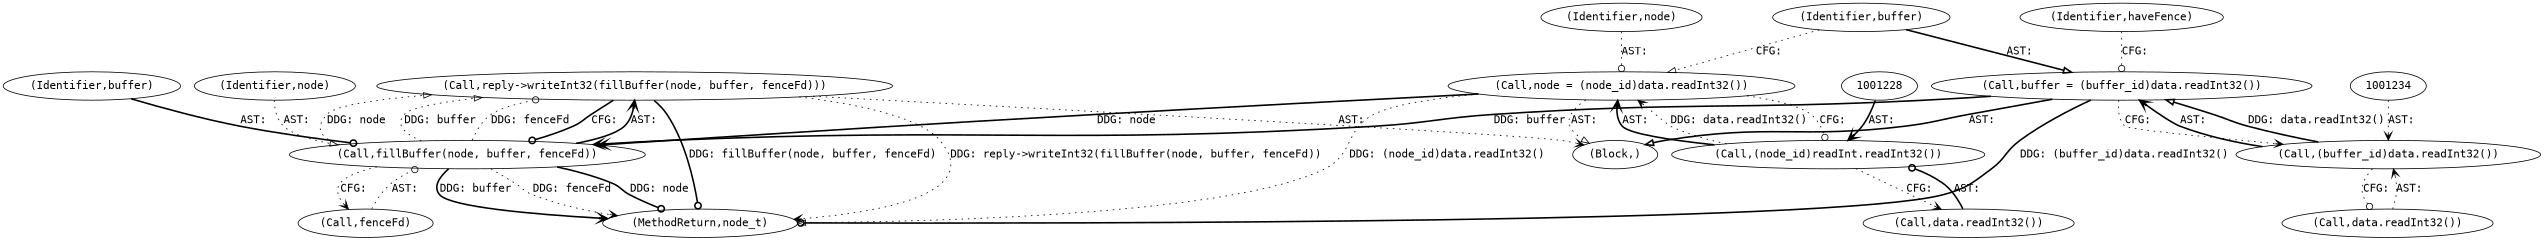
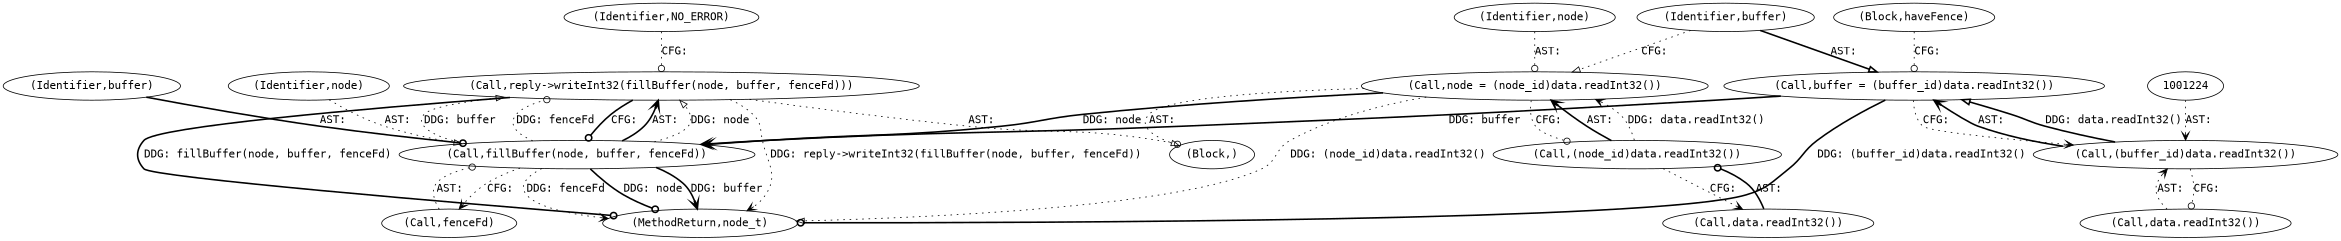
node "(Identifier,NO_ERROR)": added
node "(Identifier,haveFence)": label "(Identifier,haveFence)" -> "(Block,haveFence)"
node "1001228": removed
node "1001234": label "1001234" -> "1001224"
edge "(Call,reply->writeInt32(fillBuffer(node, buffer, fenceFd)))" -> "(Block,)": arrowhead vee -> odot
edge "(Call,buffer = (buffer_id)data.readInt32())" -> "(Block,)": removed, label "AST:"
node "(Call,(node_id)readInt.readInt32())": label "(Call,(node_id)readInt.readInt32())" -> "(Call,(node_id)data.readInt32())"
